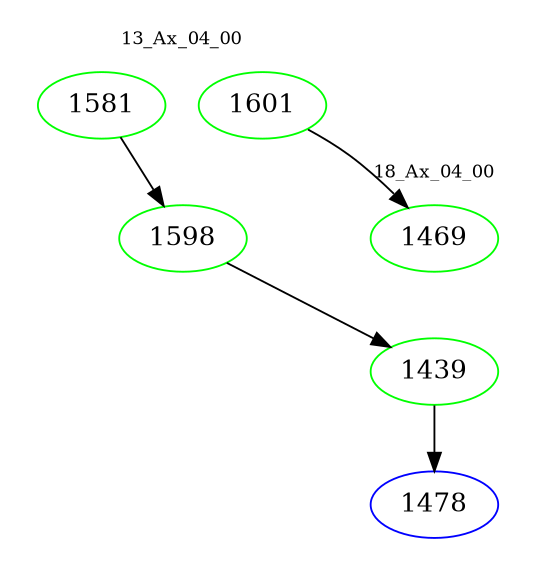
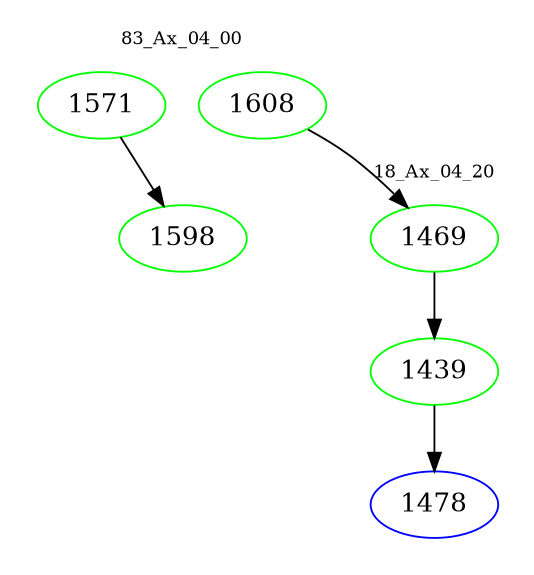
cluster "13_Ax_04_00": label "13_Ax_04_00" -> "83_Ax_04_00"
node "1581": label "1581" -> "1571"
node "1601": label "1601" -> "1608"
cluster "18_Ax_04_00": label "18_Ax_04_00" -> "18_Ax_04_20"
edge "1598" -> "1439": now "1469" -> "1439"
